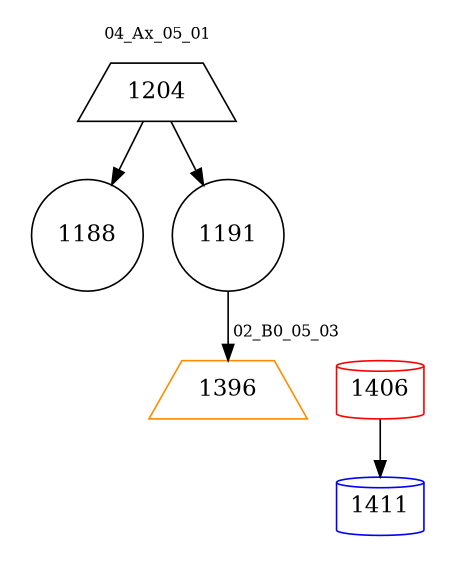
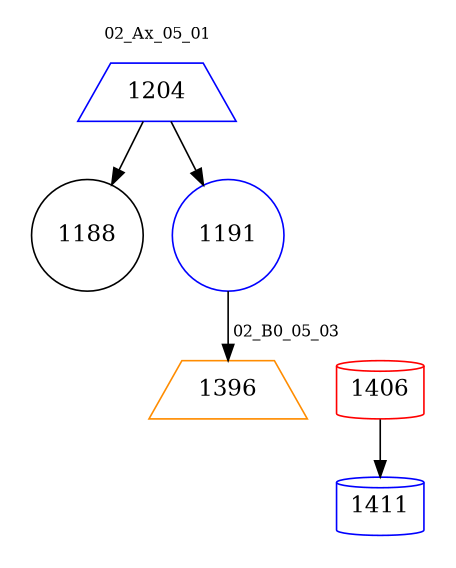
cluster "04_Ax_05_01": label "04_Ax_05_01" -> "02_Ax_05_01"
node "1204": color black -> blue
node "1191": color black -> blue
